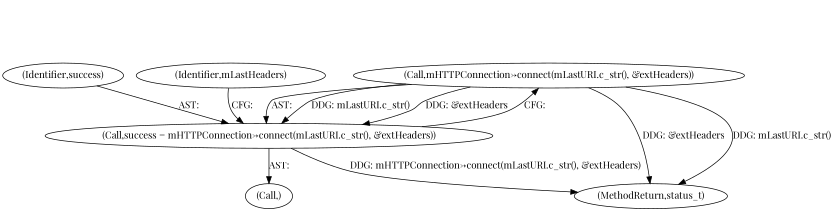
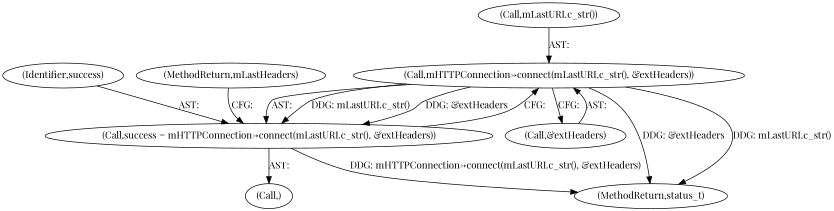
node "(Call,mLastURI.c_str())": added
node "(Identifier,mLastHeaders)": label "(Identifier,mLastHeaders)" -> "(MethodReturn,mLastHeaders)"
node "(Call,&extHeaders)": added
